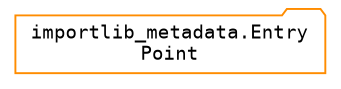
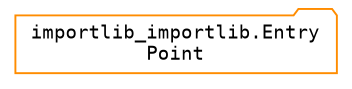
node "importlib_metadata.Entry Point": label "importlib_metadata.Entry Point" -> "importlib_importlib.Entry Point"
